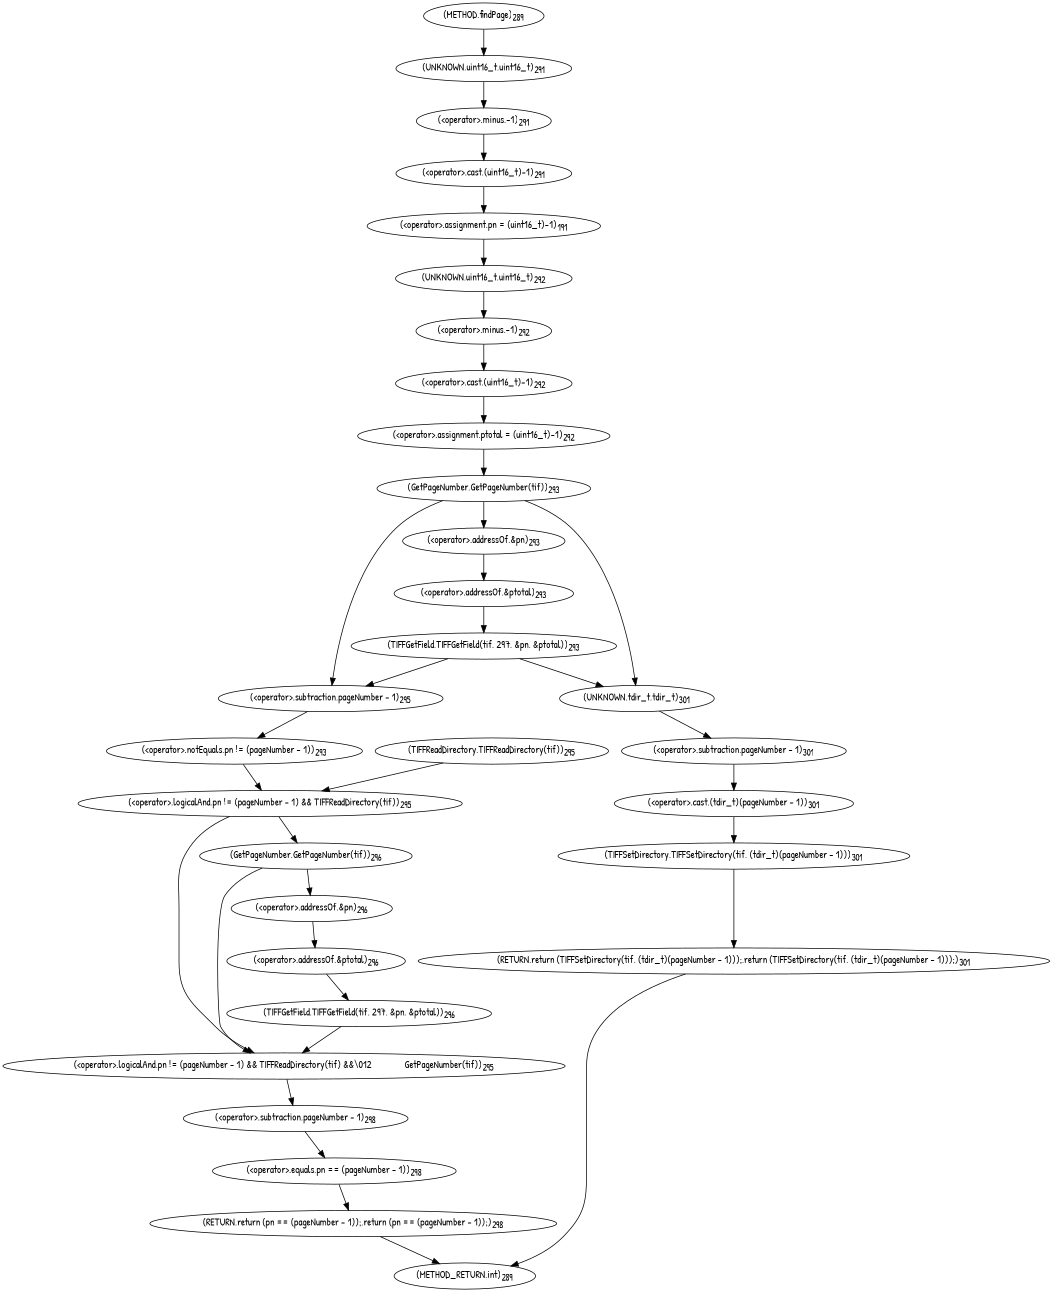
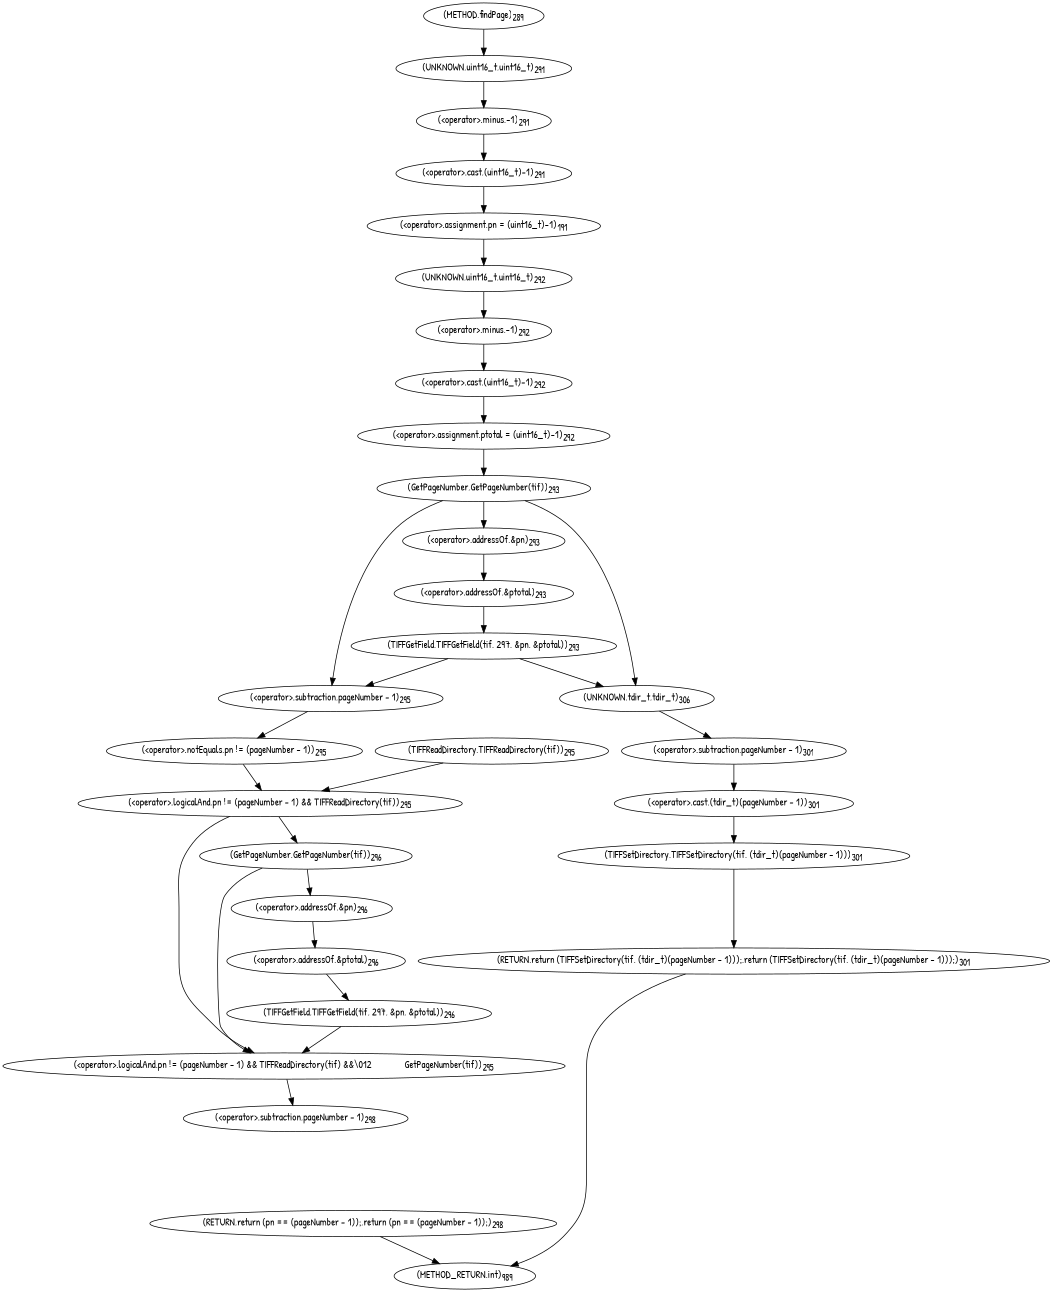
node "(UNKNOWN,tdir_t,tdir_t)": text "301" -> "306"
node "(<operator>.notEquals,pn != (pageNumber - 1))": text "293" -> "295"
node "(<operator>.equals,pn == (pageNumber - 1))": removed
node "(METHOD_RETURN,int)": text "289" -> "989"
